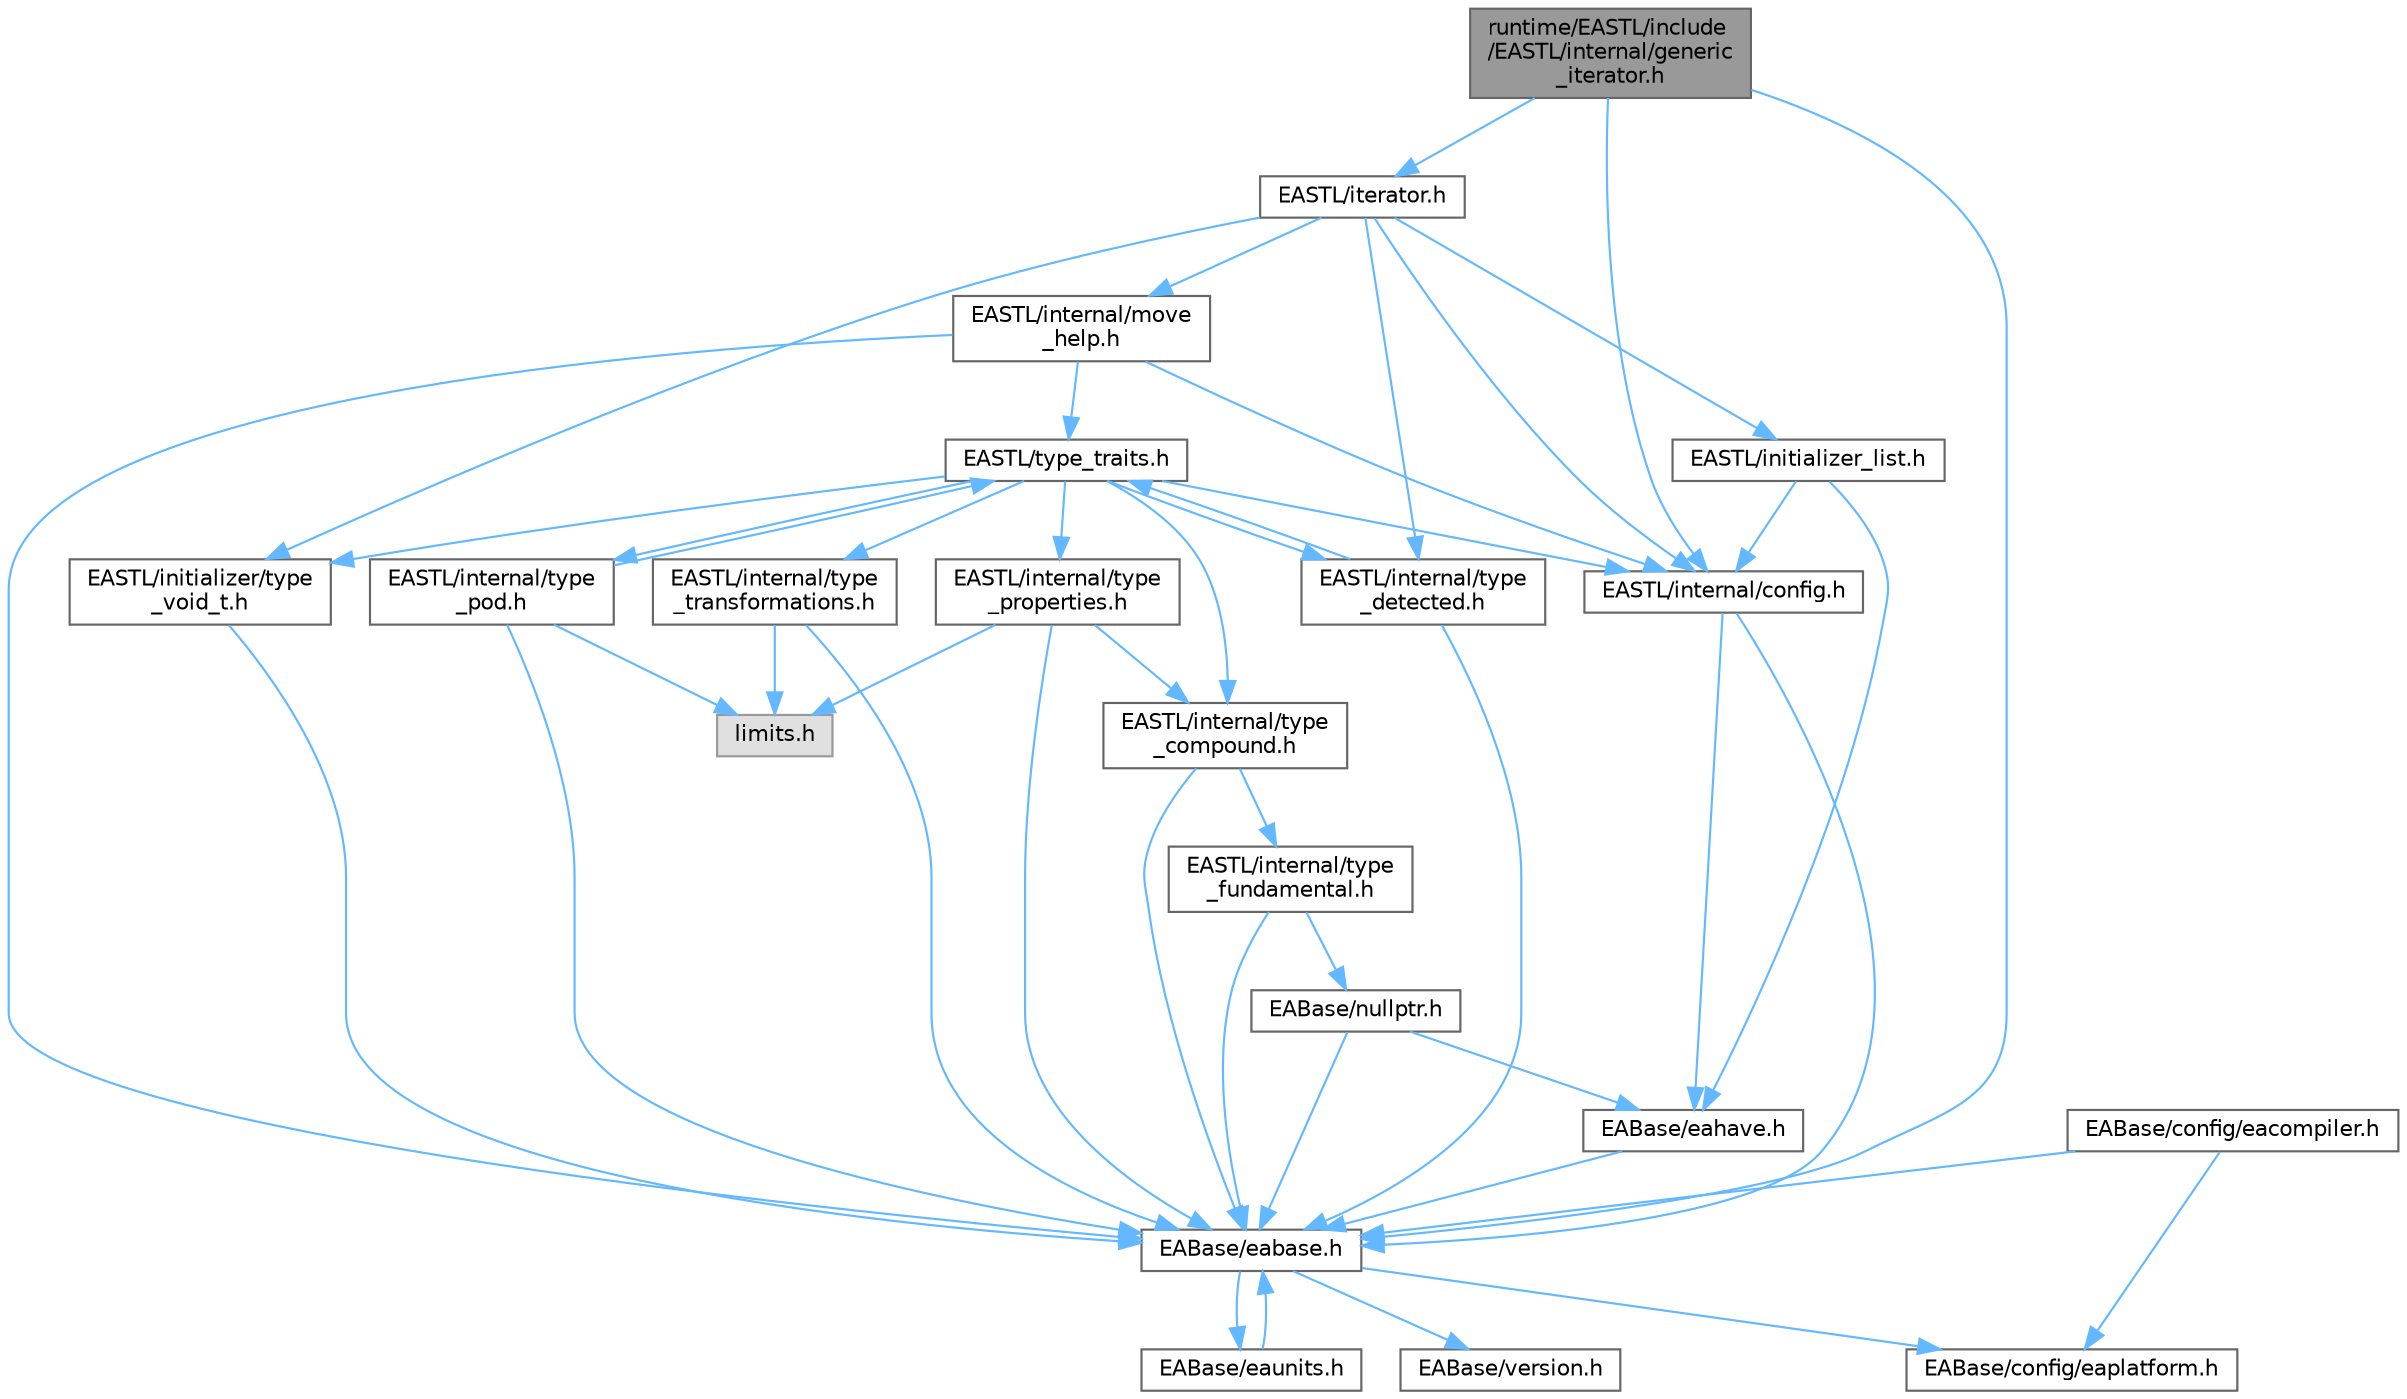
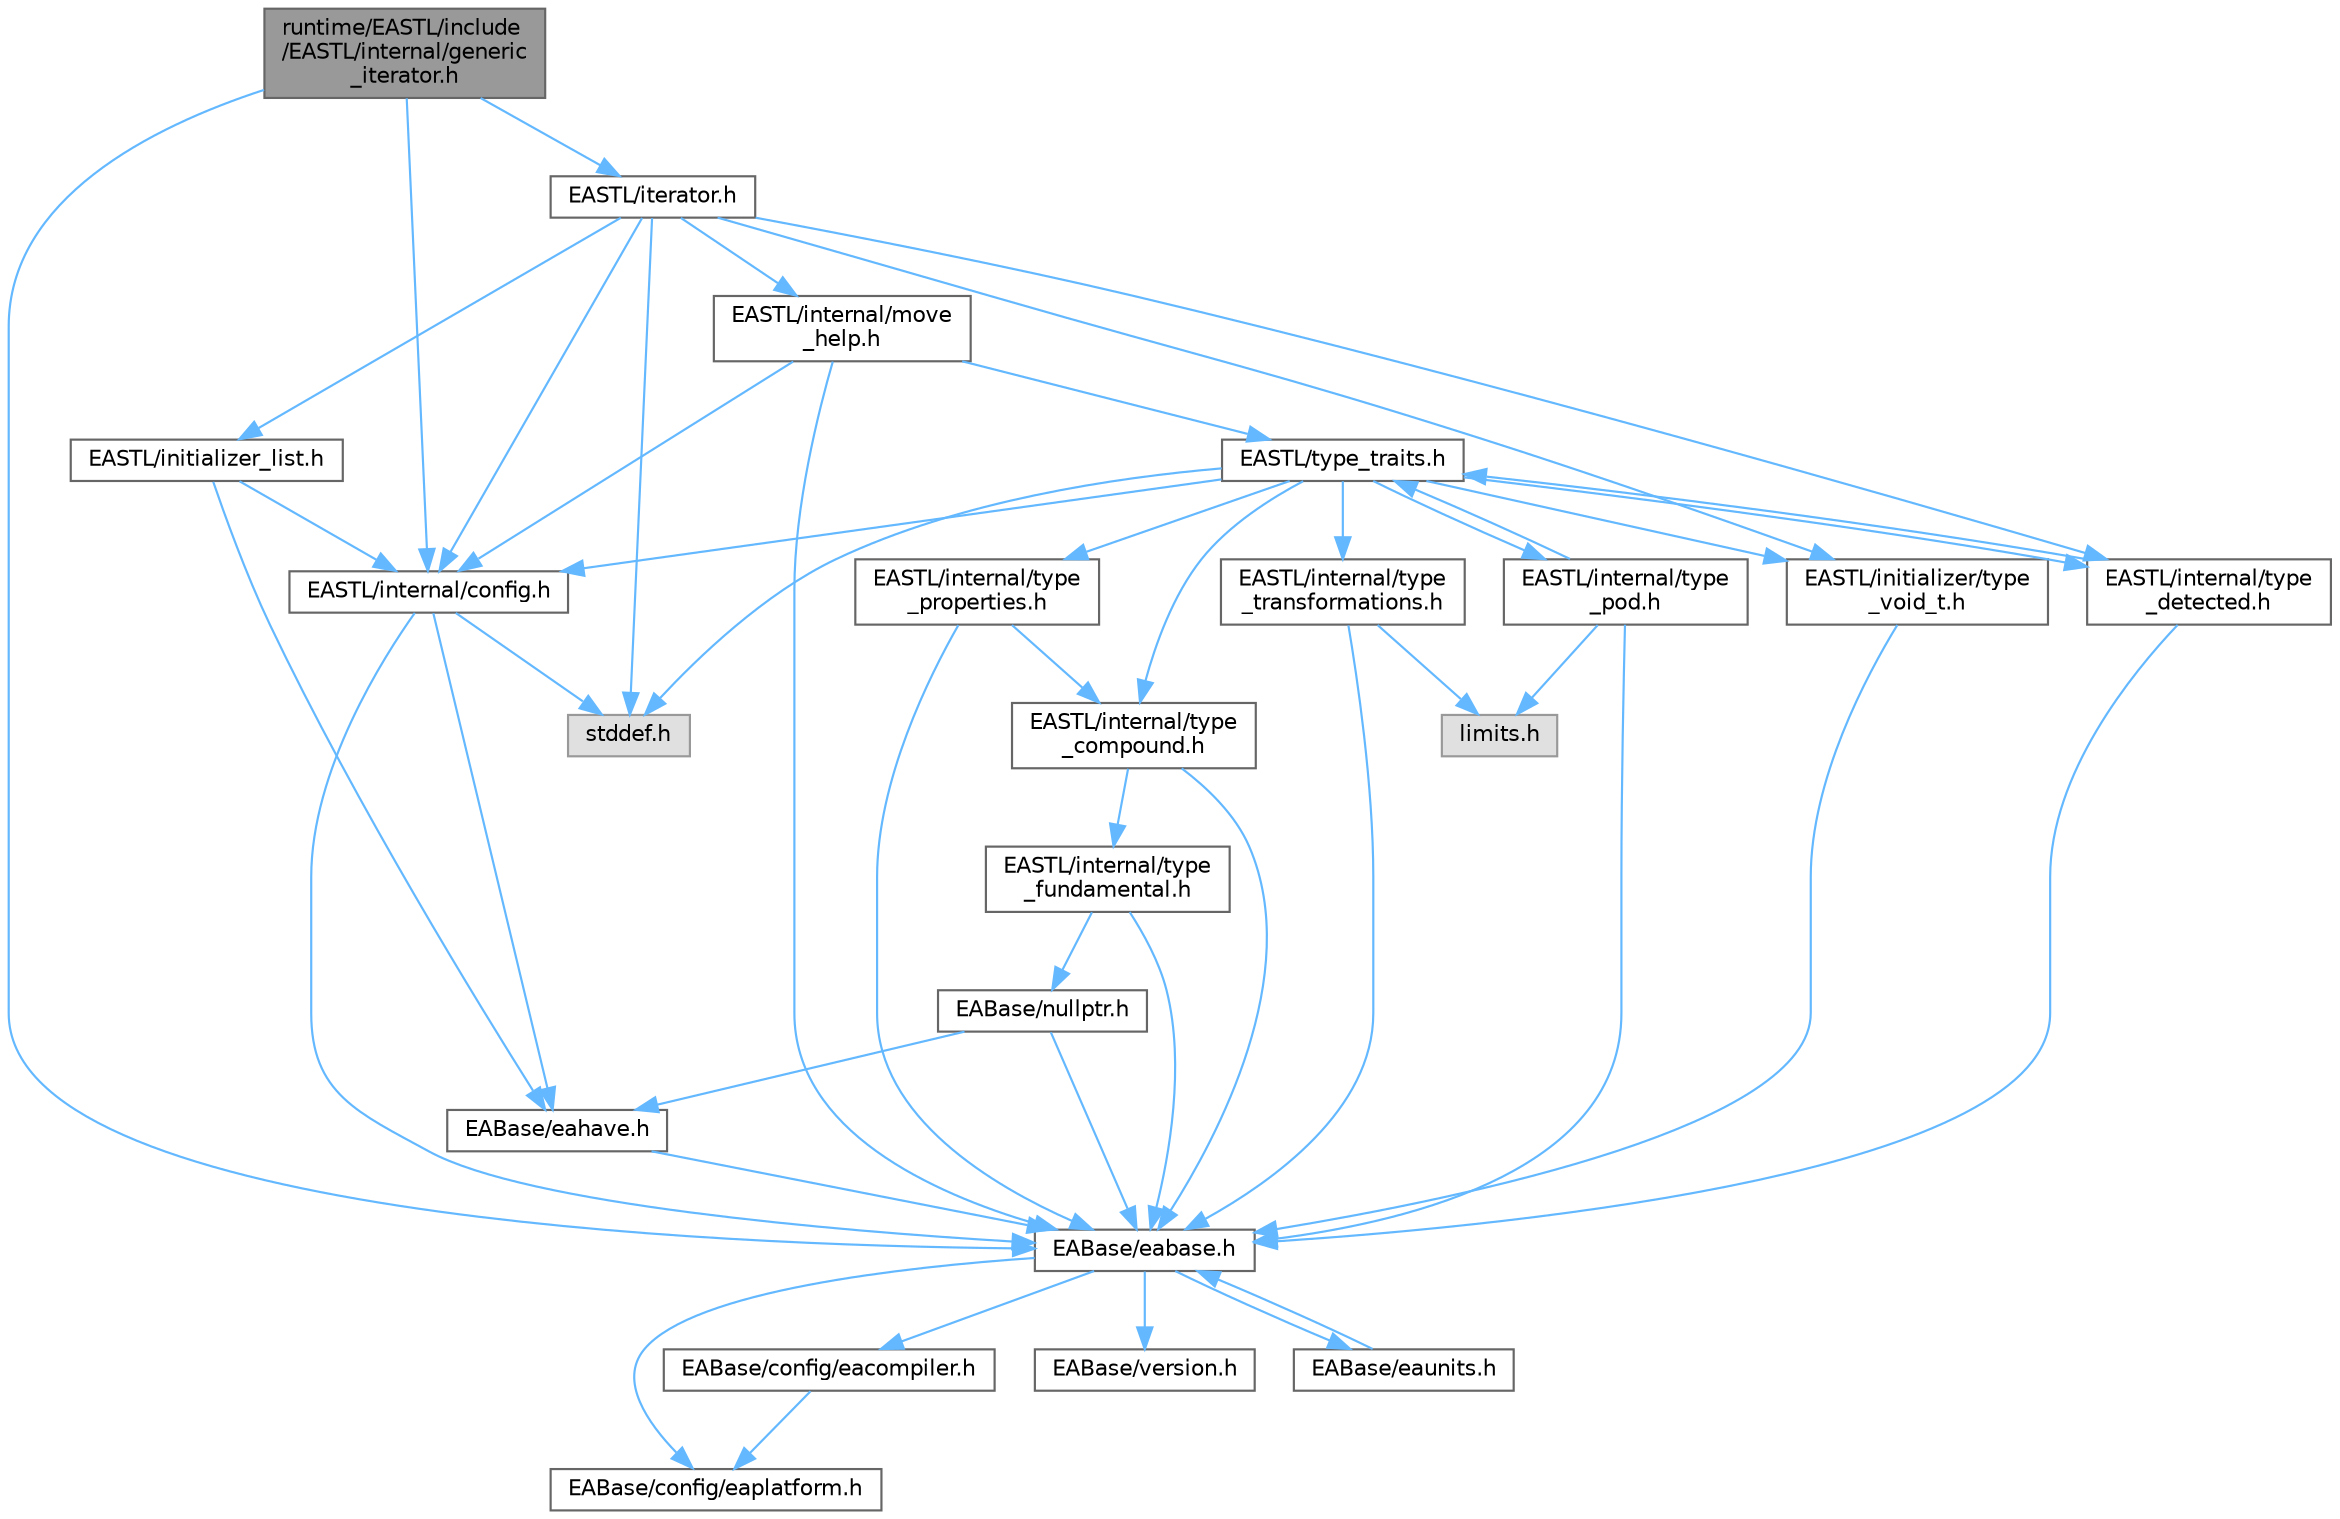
edge "EASTL/internal/type _properties.h" -> "limits.h": removed
node "stddef.h": added
edge "EABase/config/eacompiler.h" -> "EABase/eabase.h": reversed
